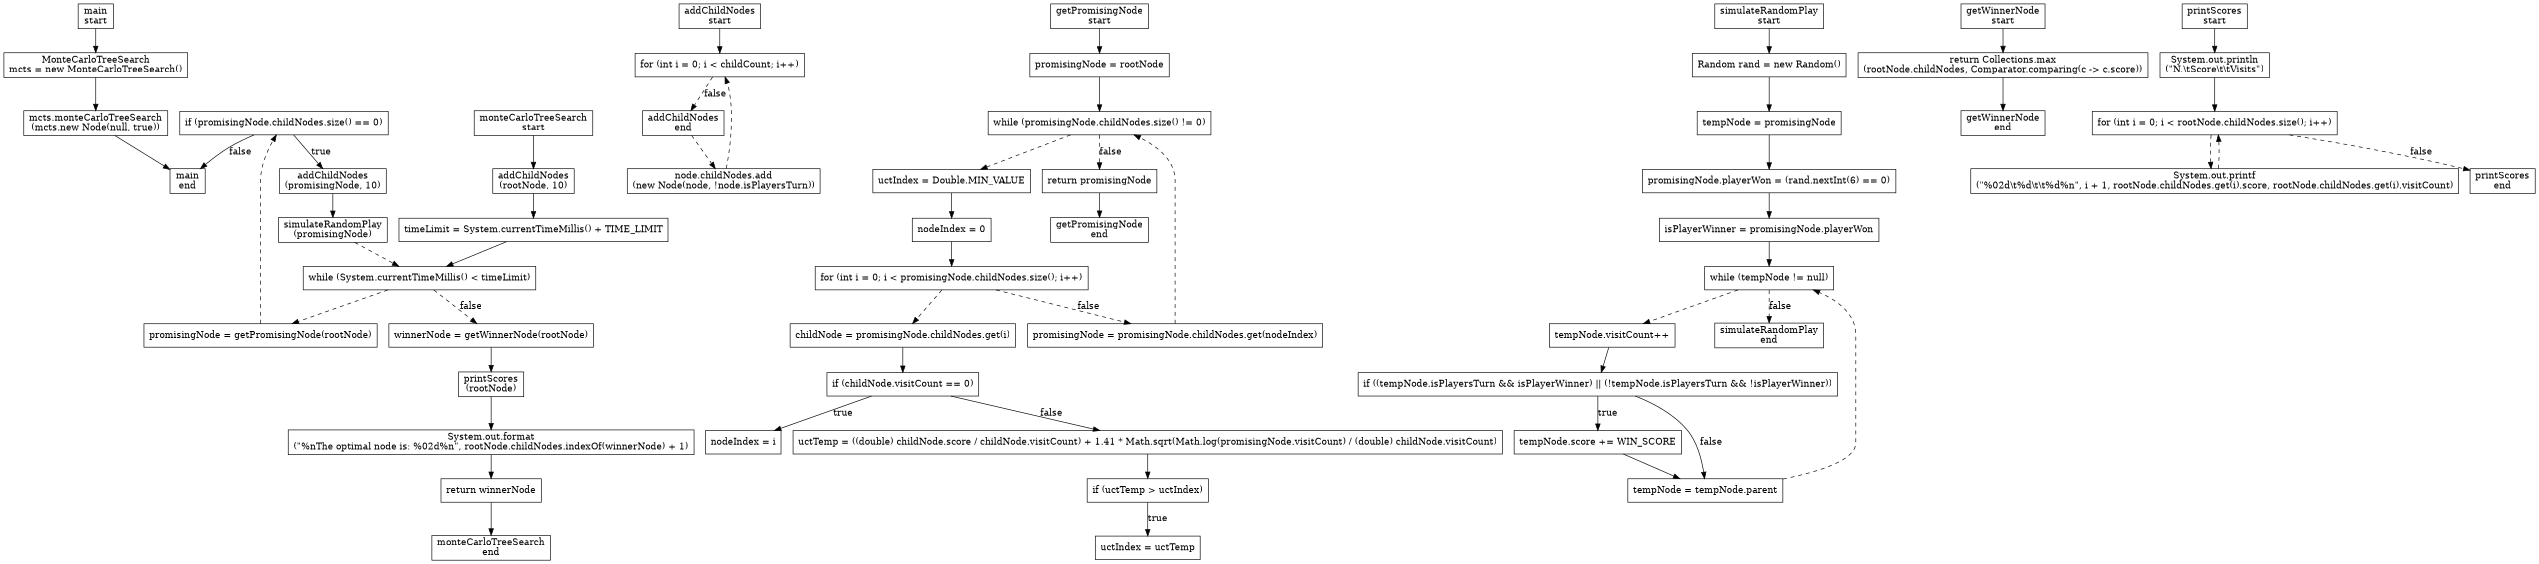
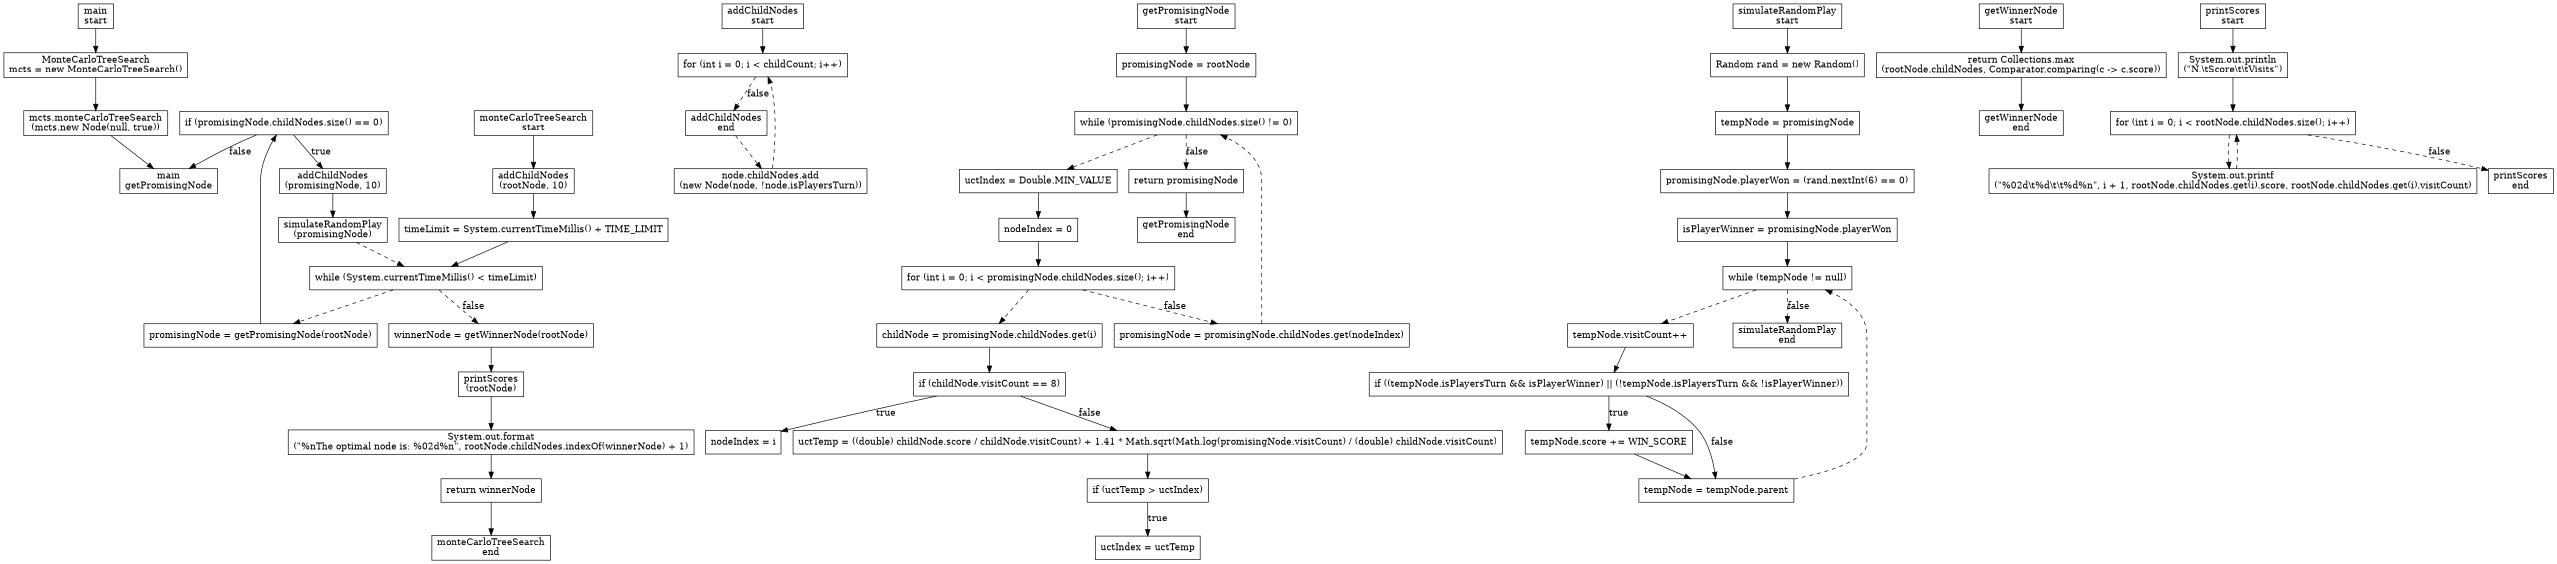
node "main end": label "main end" -> "main getPromisingNode"
edge "promisingNode = getPromisingNode(rootNode)" -> "if (promisingNode.childNodes.size() == 0)": style dashed -> solid
node "if (childNode.visitCount == 0)": label "if (childNode.visitCount == 0)" -> "if (childNode.visitCount == 8)"
